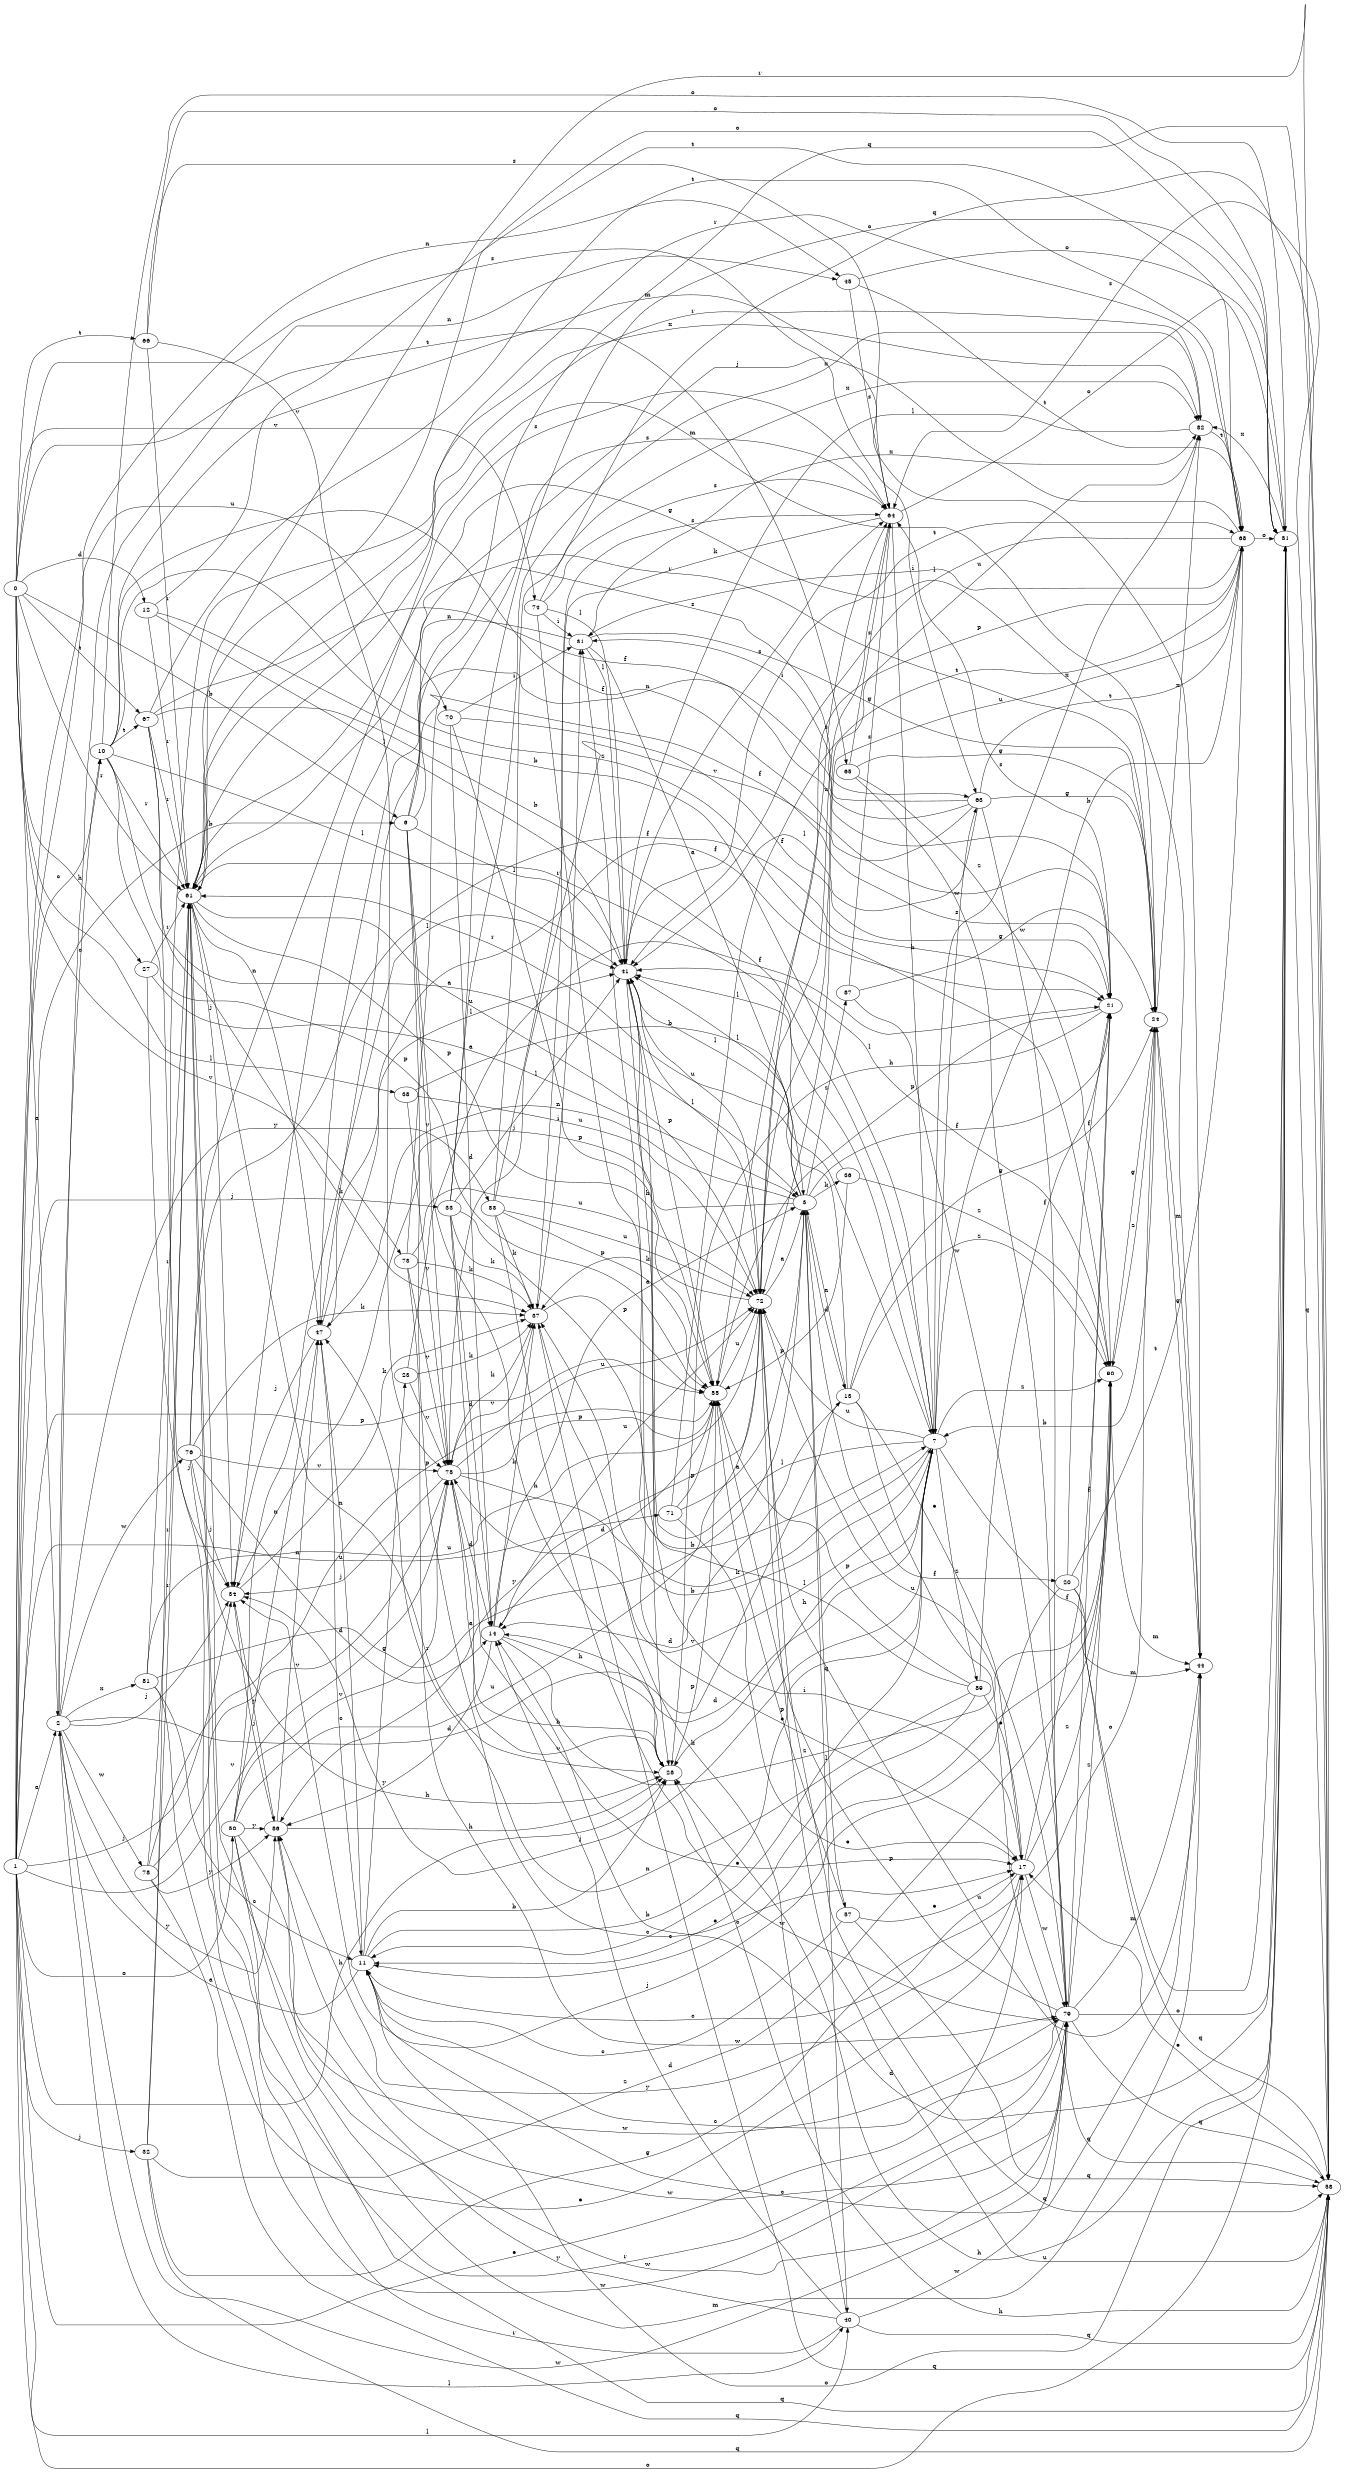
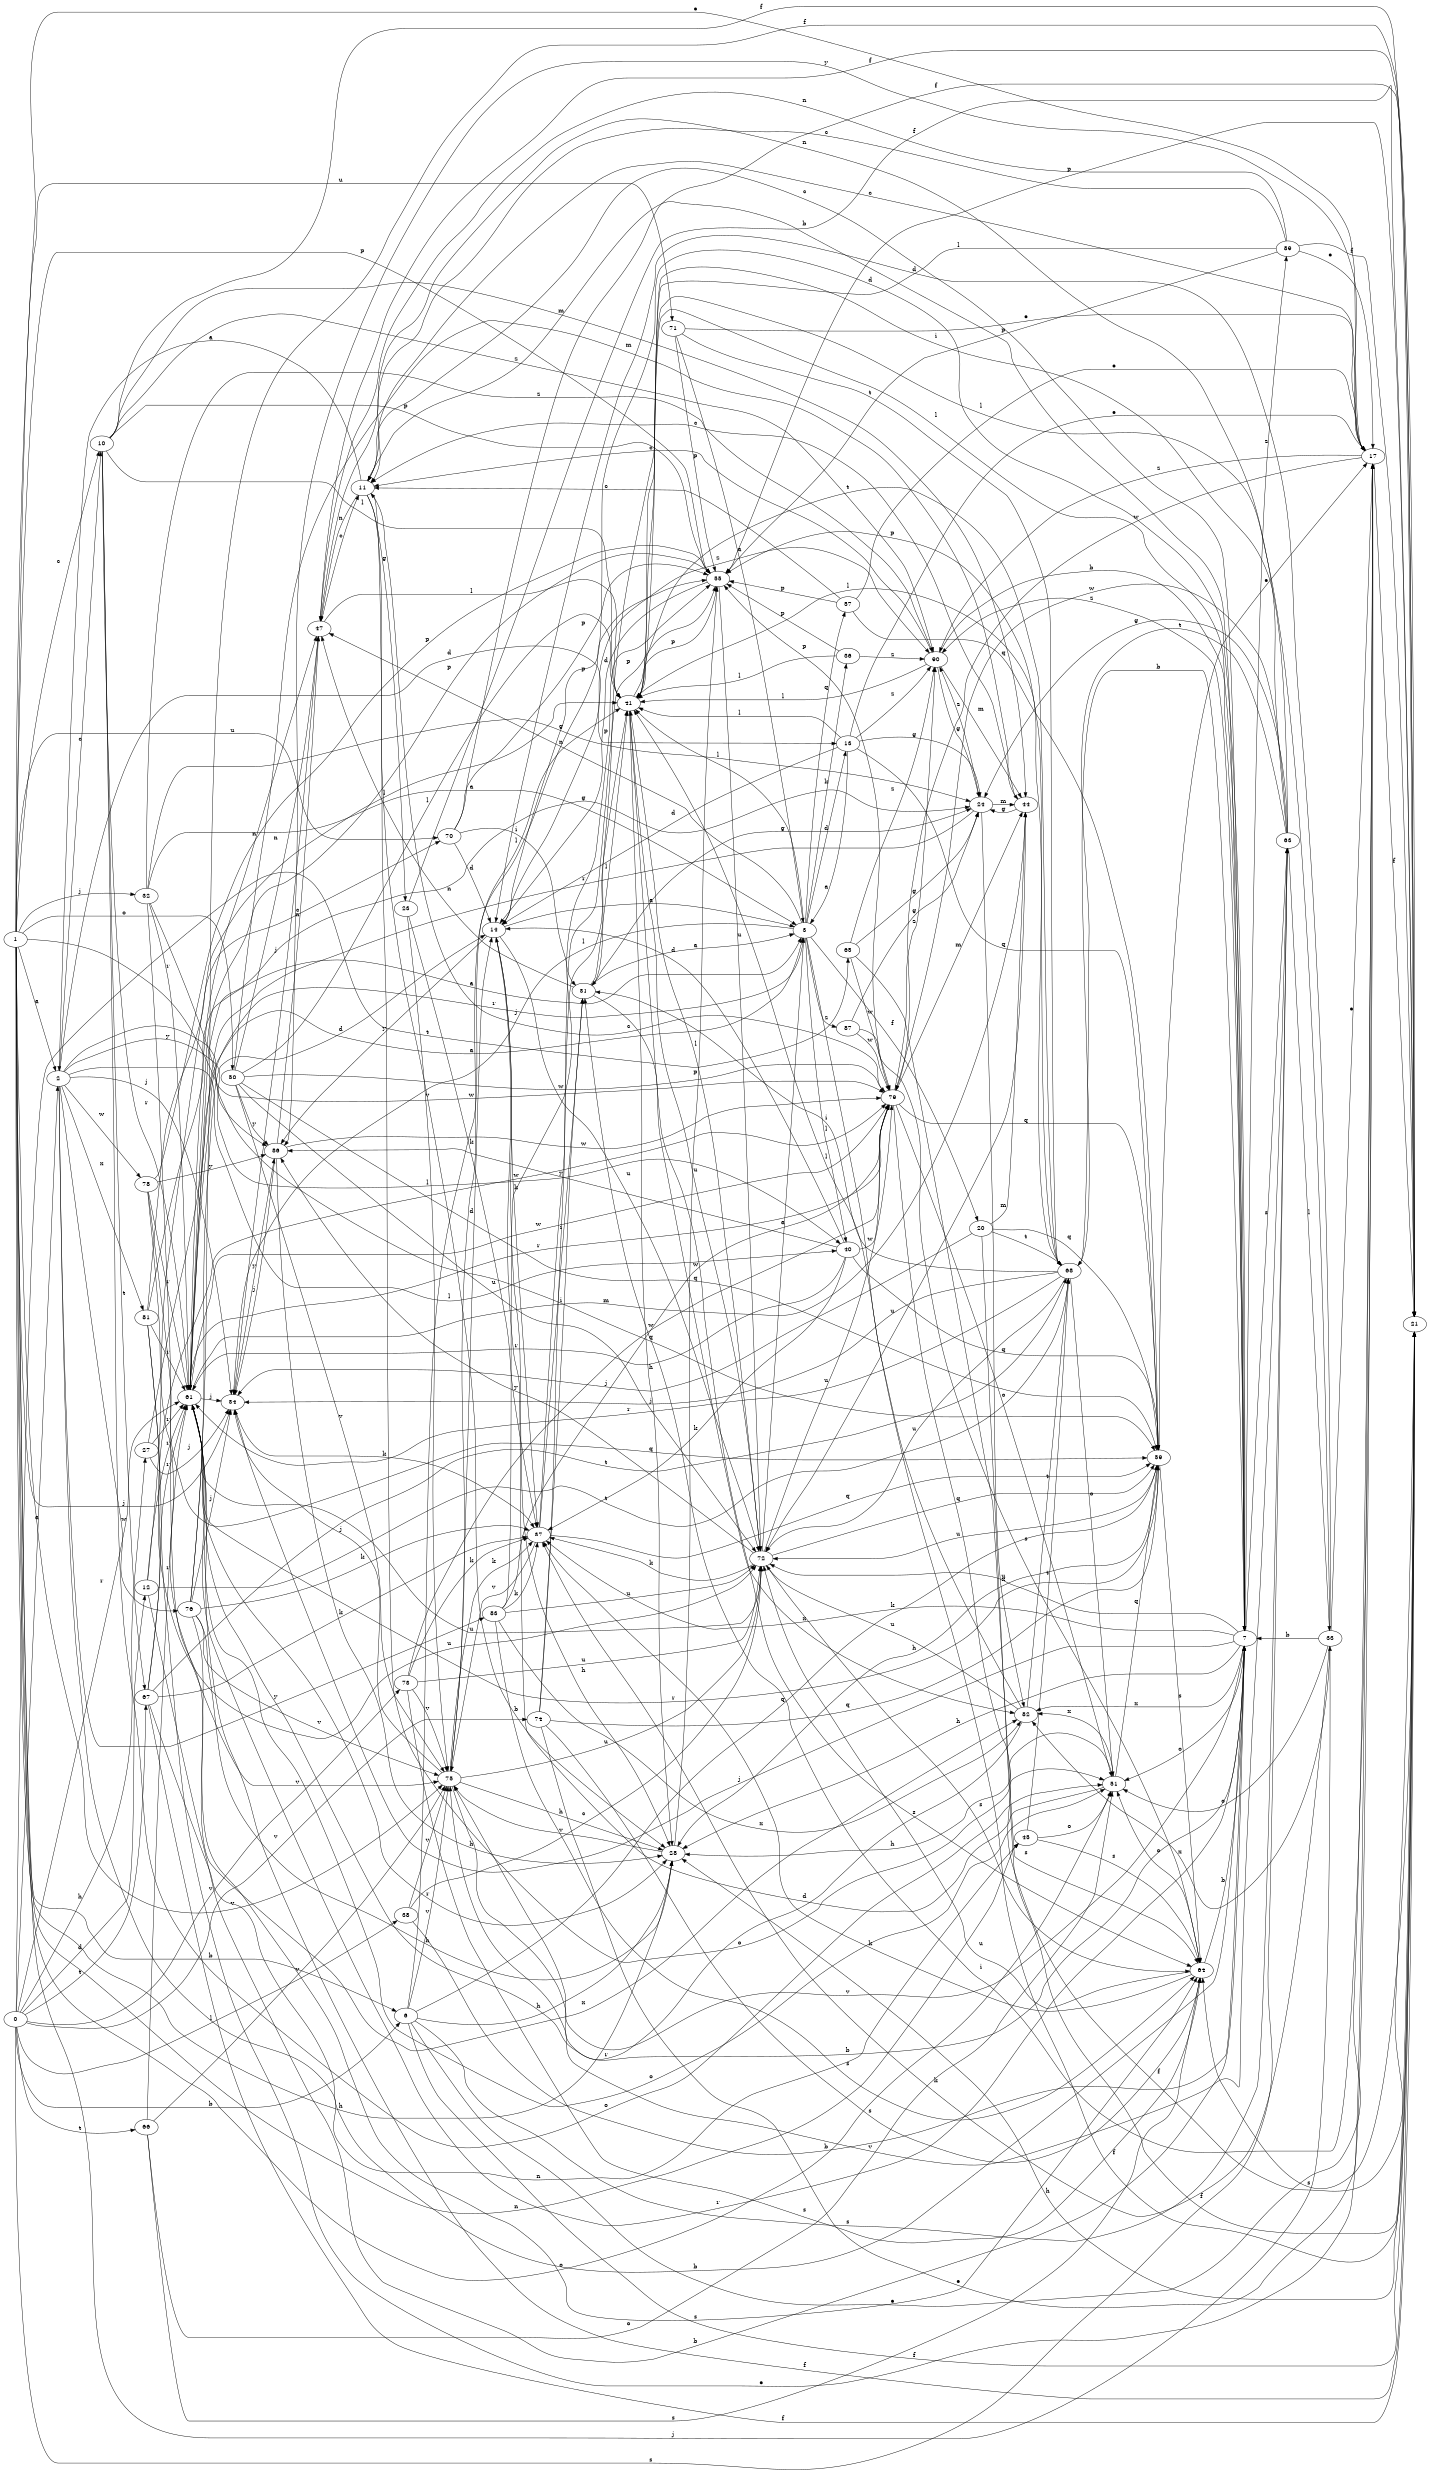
edge "63" -> "41": now "63" -> "33"
edge "10" -> "3": now "32" -> "3"
edge "38" -> "72": label "u" -> "c"
edge "24" -> "7": now "90" -> "7"
edge "79" -> "72": reversed
edge "81" -> "11": now "81" -> "70"
node "58": label "58" -> "59"
edge "61" -> "21": added, label "f"
